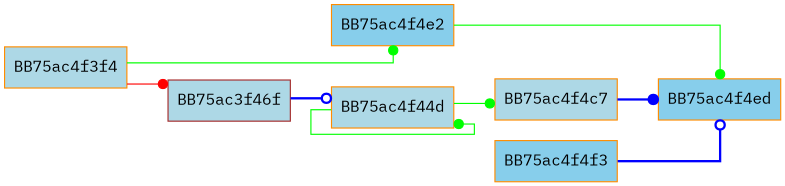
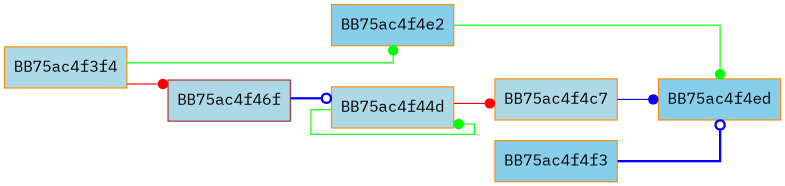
edge "BB75ac4f4c7" -> "BB75ac4f4ed": style bold -> solid
node "BB75ac3f46f": label "BB75ac3f46f" -> "BB75ac4f46f"
edge "BB75ac4f44d" -> "BB75ac4f4c7": color green -> red
